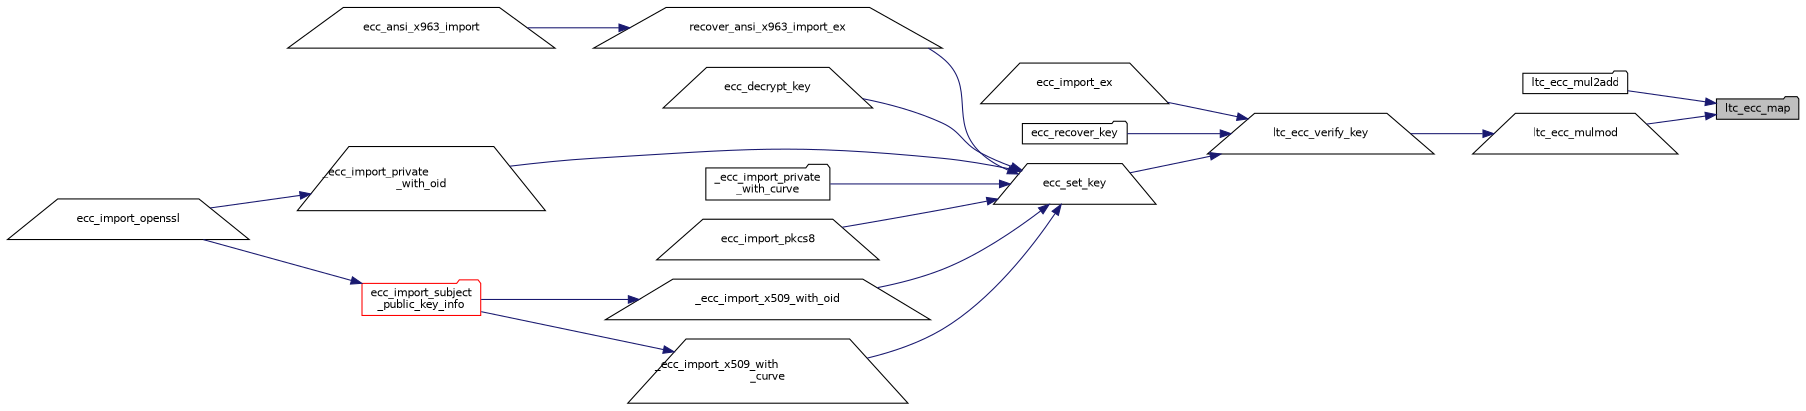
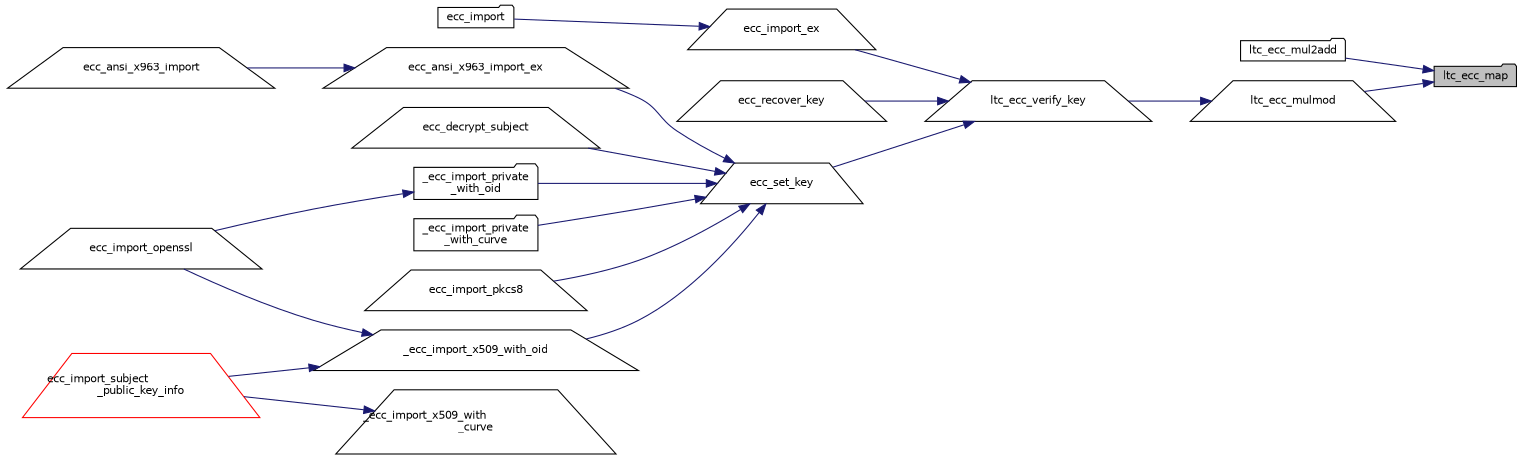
node "ecc_import": added
node "recover_ansi_x963_import_ex": label "recover_ansi_x963_import_ex" -> "ecc_ansi_x963_import_ex"
node "ecc_decrypt_key": label "ecc_decrypt_key" -> "ecc_decrypt_subject"
node "ecc_recover_key": shape folder -> trapezium
node "_ecc_import_private _with_oid": shape trapezium -> folder
edge "ecc_import_openssl" -> "ecc_import_subject _public_key_info": now "ecc_import_openssl" -> "_ecc_import_x509_with_oid"
node "ecc_import_subject _public_key_info": shape folder -> trapezium
edge "_ecc_import_x509_with _curve" -> "ecc_set_key": removed
